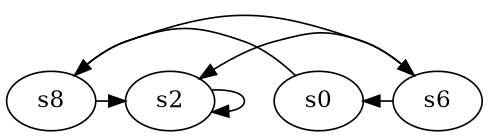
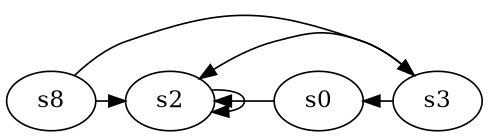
edge "s0" -> "s8": now "s0" -> "s2"
node "s6": label "s6" -> "s3"
